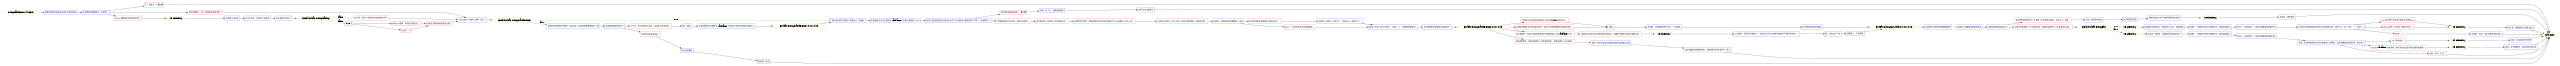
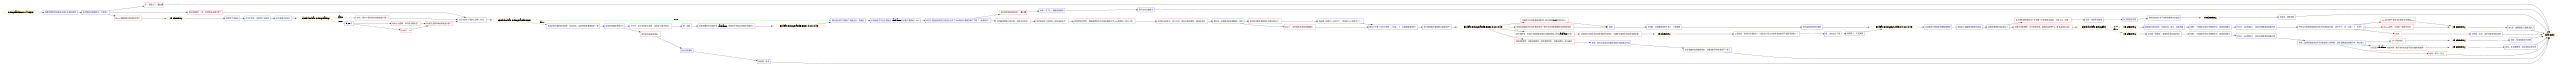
edge "Check boolean QuincyTeasing1" -> "9/10 分": label "false" -> "true"
